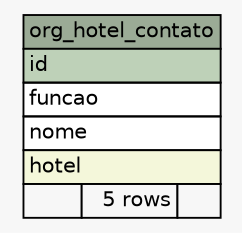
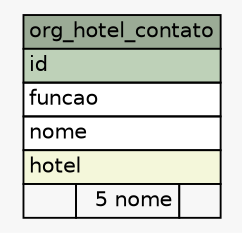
node "org_hotel_contato": text "5 rows" -> "5 nome"
